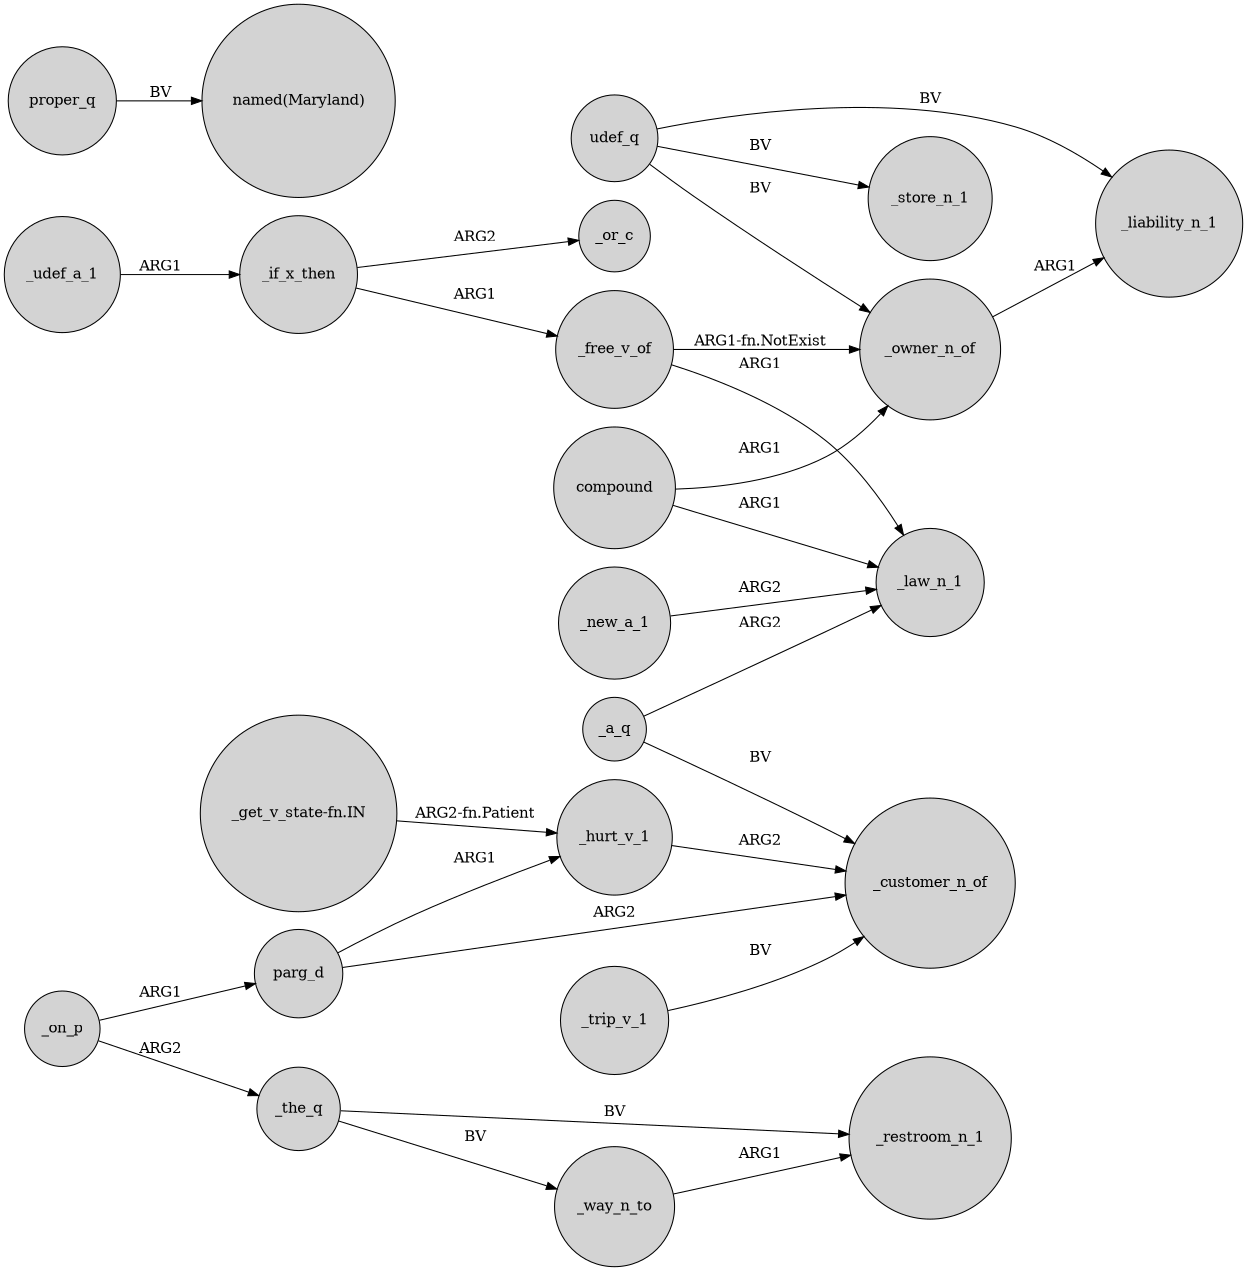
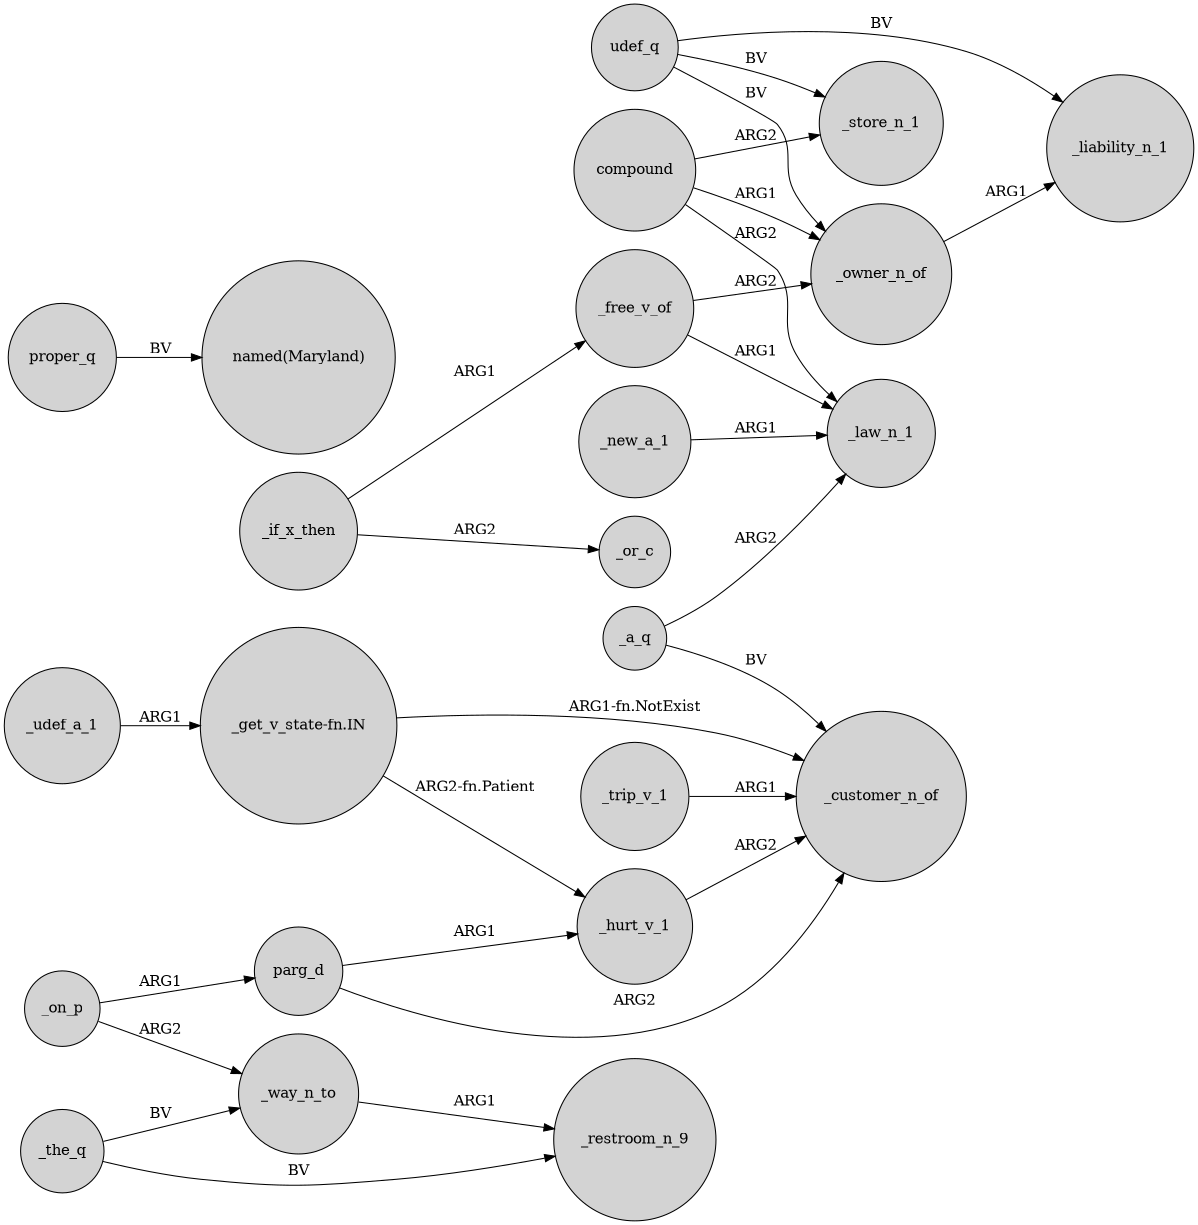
edge "compound" -> "_store_n_1": added, label "ARG2"
edge "_udef_a_1" -> "_if_x_then": now "_udef_a_1" -> "_get_v_state-fn.IN"
edge "_free_v_of" -> "_owner_n_of": label "ARG1-fn.NotExist" -> "ARG2"
edge "compound" -> "_law_n_1": label "ARG1" -> "ARG2"
edge "_new_a_1" -> "_law_n_1": label "ARG2" -> "ARG1"
edge "_get_v_state-fn.IN" -> "_customer_n_of": added, label "ARG1-fn.NotExist"
edge "_trip_v_1" -> "_customer_n_of": label "BV" -> "ARG1"
edge "_on_p" -> "_the_q": now "_on_p" -> "_way_n_to"
node "_restroom_n_1": label "_restroom_n_1" -> "_restroom_n_9"
